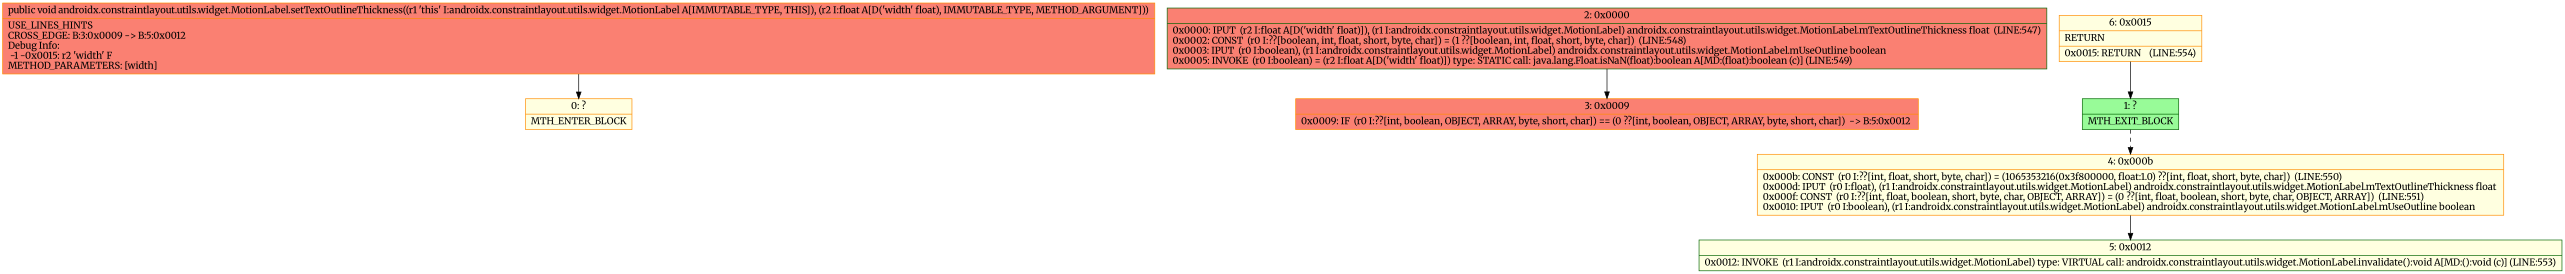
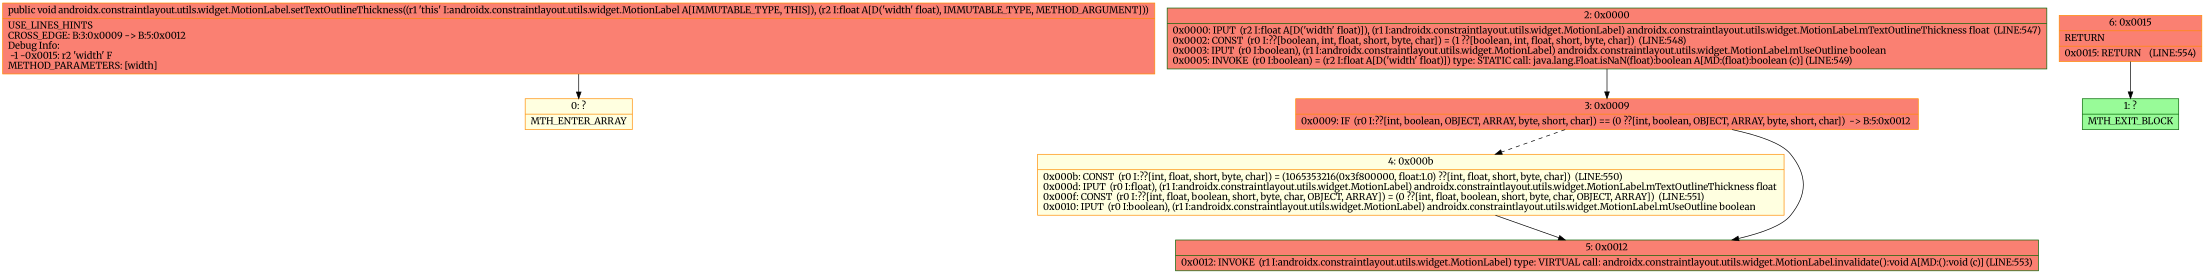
node "6: 0x0015": fillcolor lightyellow -> salmon
node "0: ?": text "MTH_ENTER_BLOCK" -> "MTH_ENTER_ARRAY"
edge "1: ?" -> "4: 0x000b": now "3: 0x0009" -> "4: 0x000b"
edge "3: 0x0009" -> "5: 0x0012": added
node "5: 0x0012": fillcolor lightyellow -> salmon
